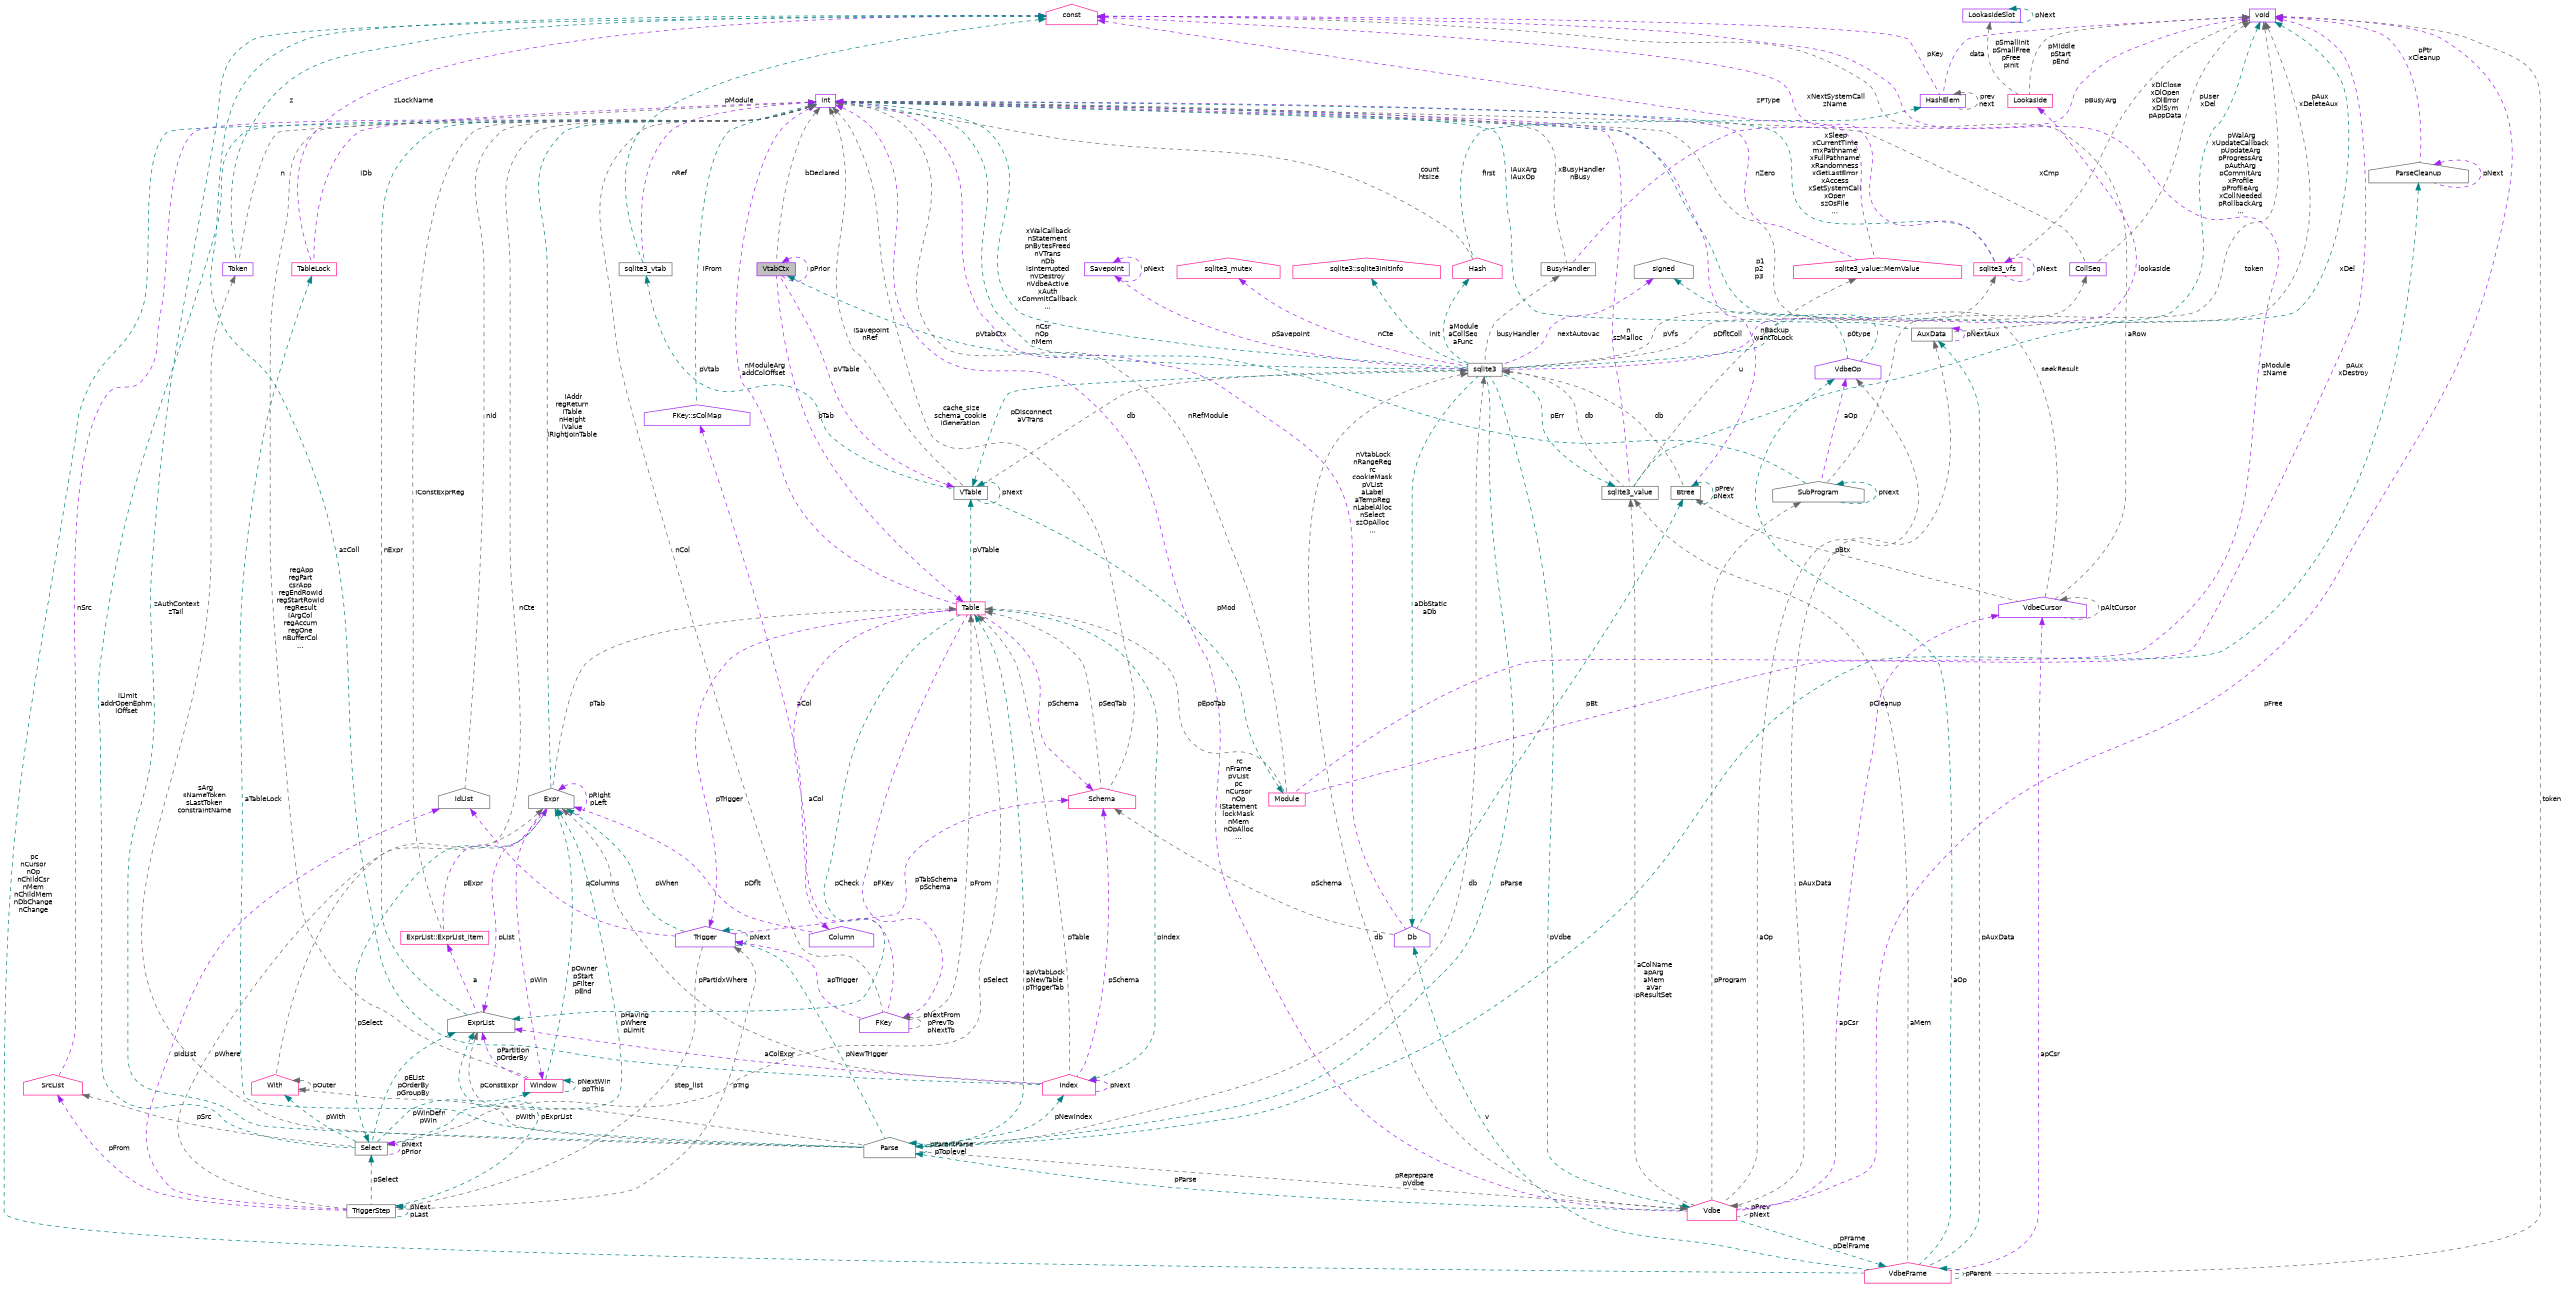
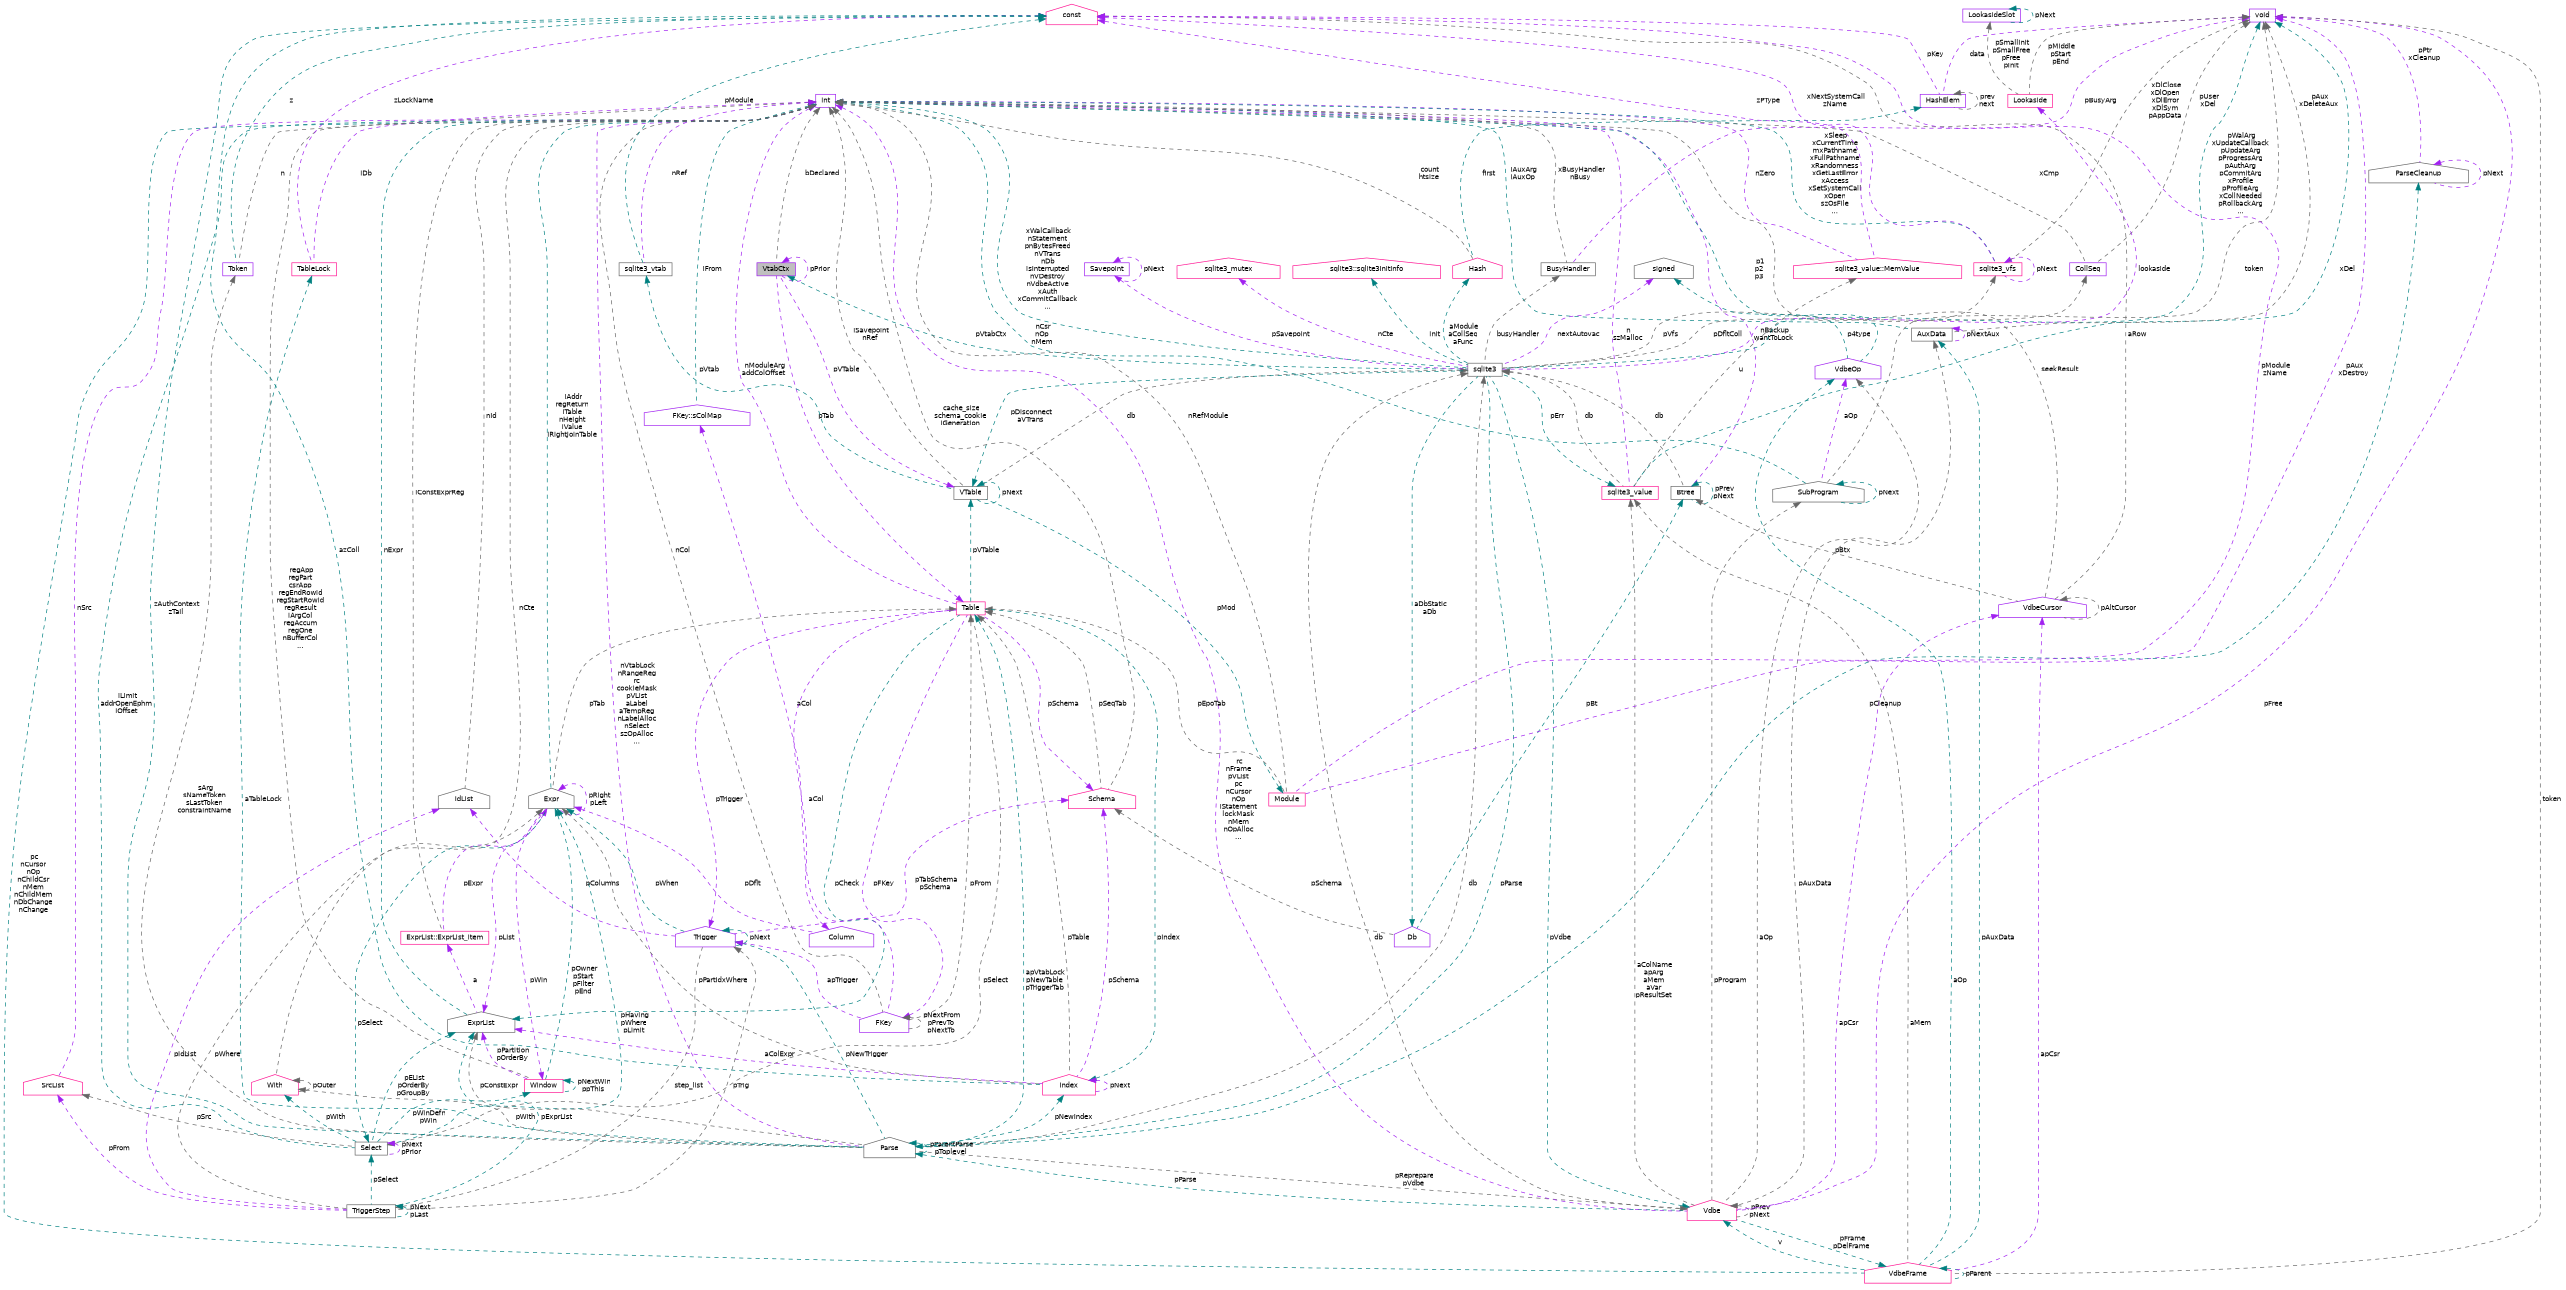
edge "VdbeOp" -> "signed": label " p0type" -> " p4type"
edge "Db" -> "int": now "Parse" -> "int"
node "sqlite3_value": color gray40 -> deeppink
edge "VdbeFrame" -> "Db": now "VdbeFrame" -> "Vdbe"
